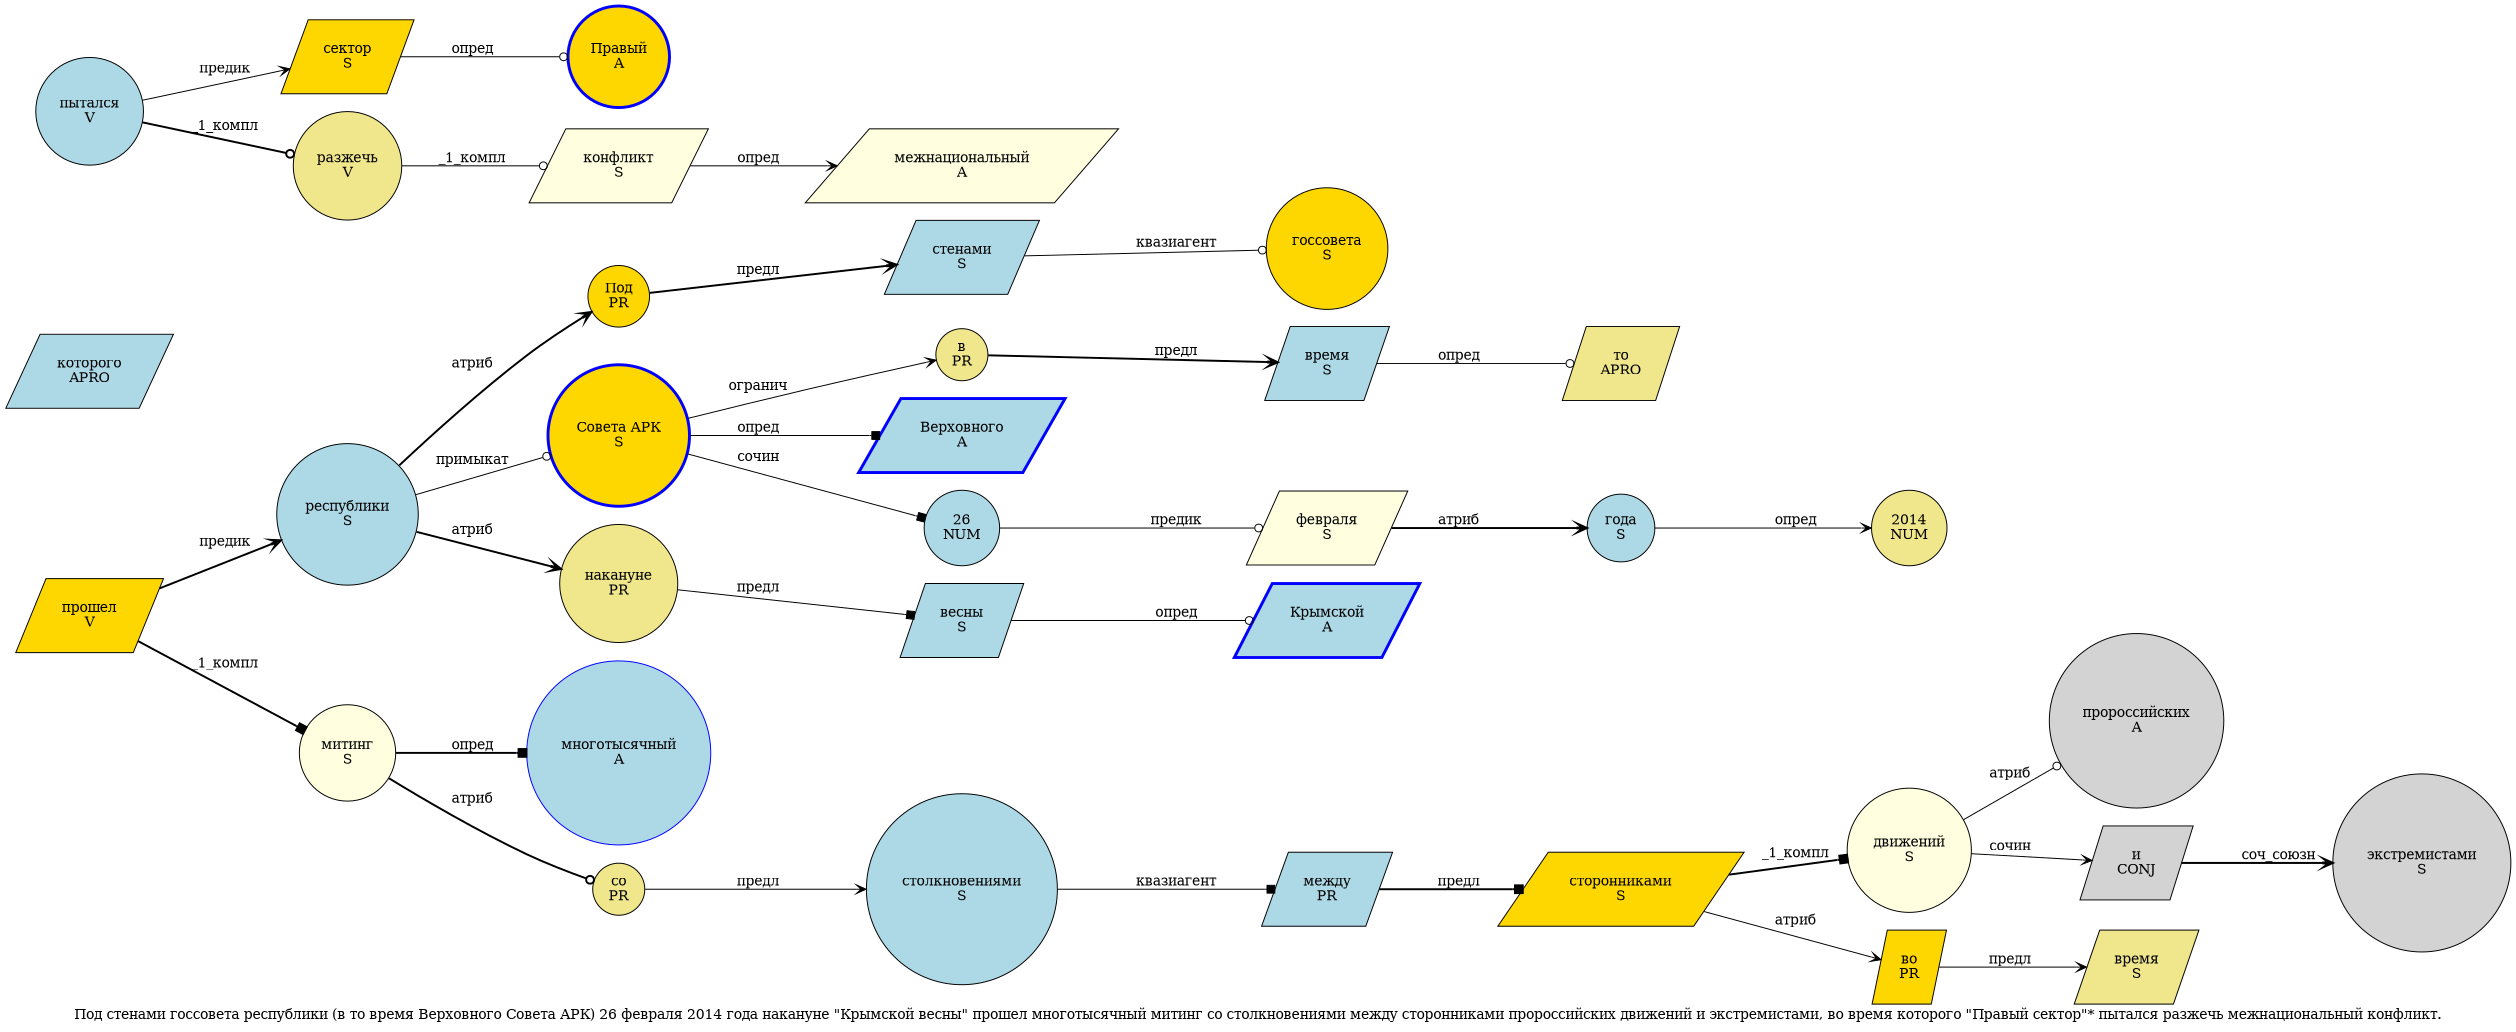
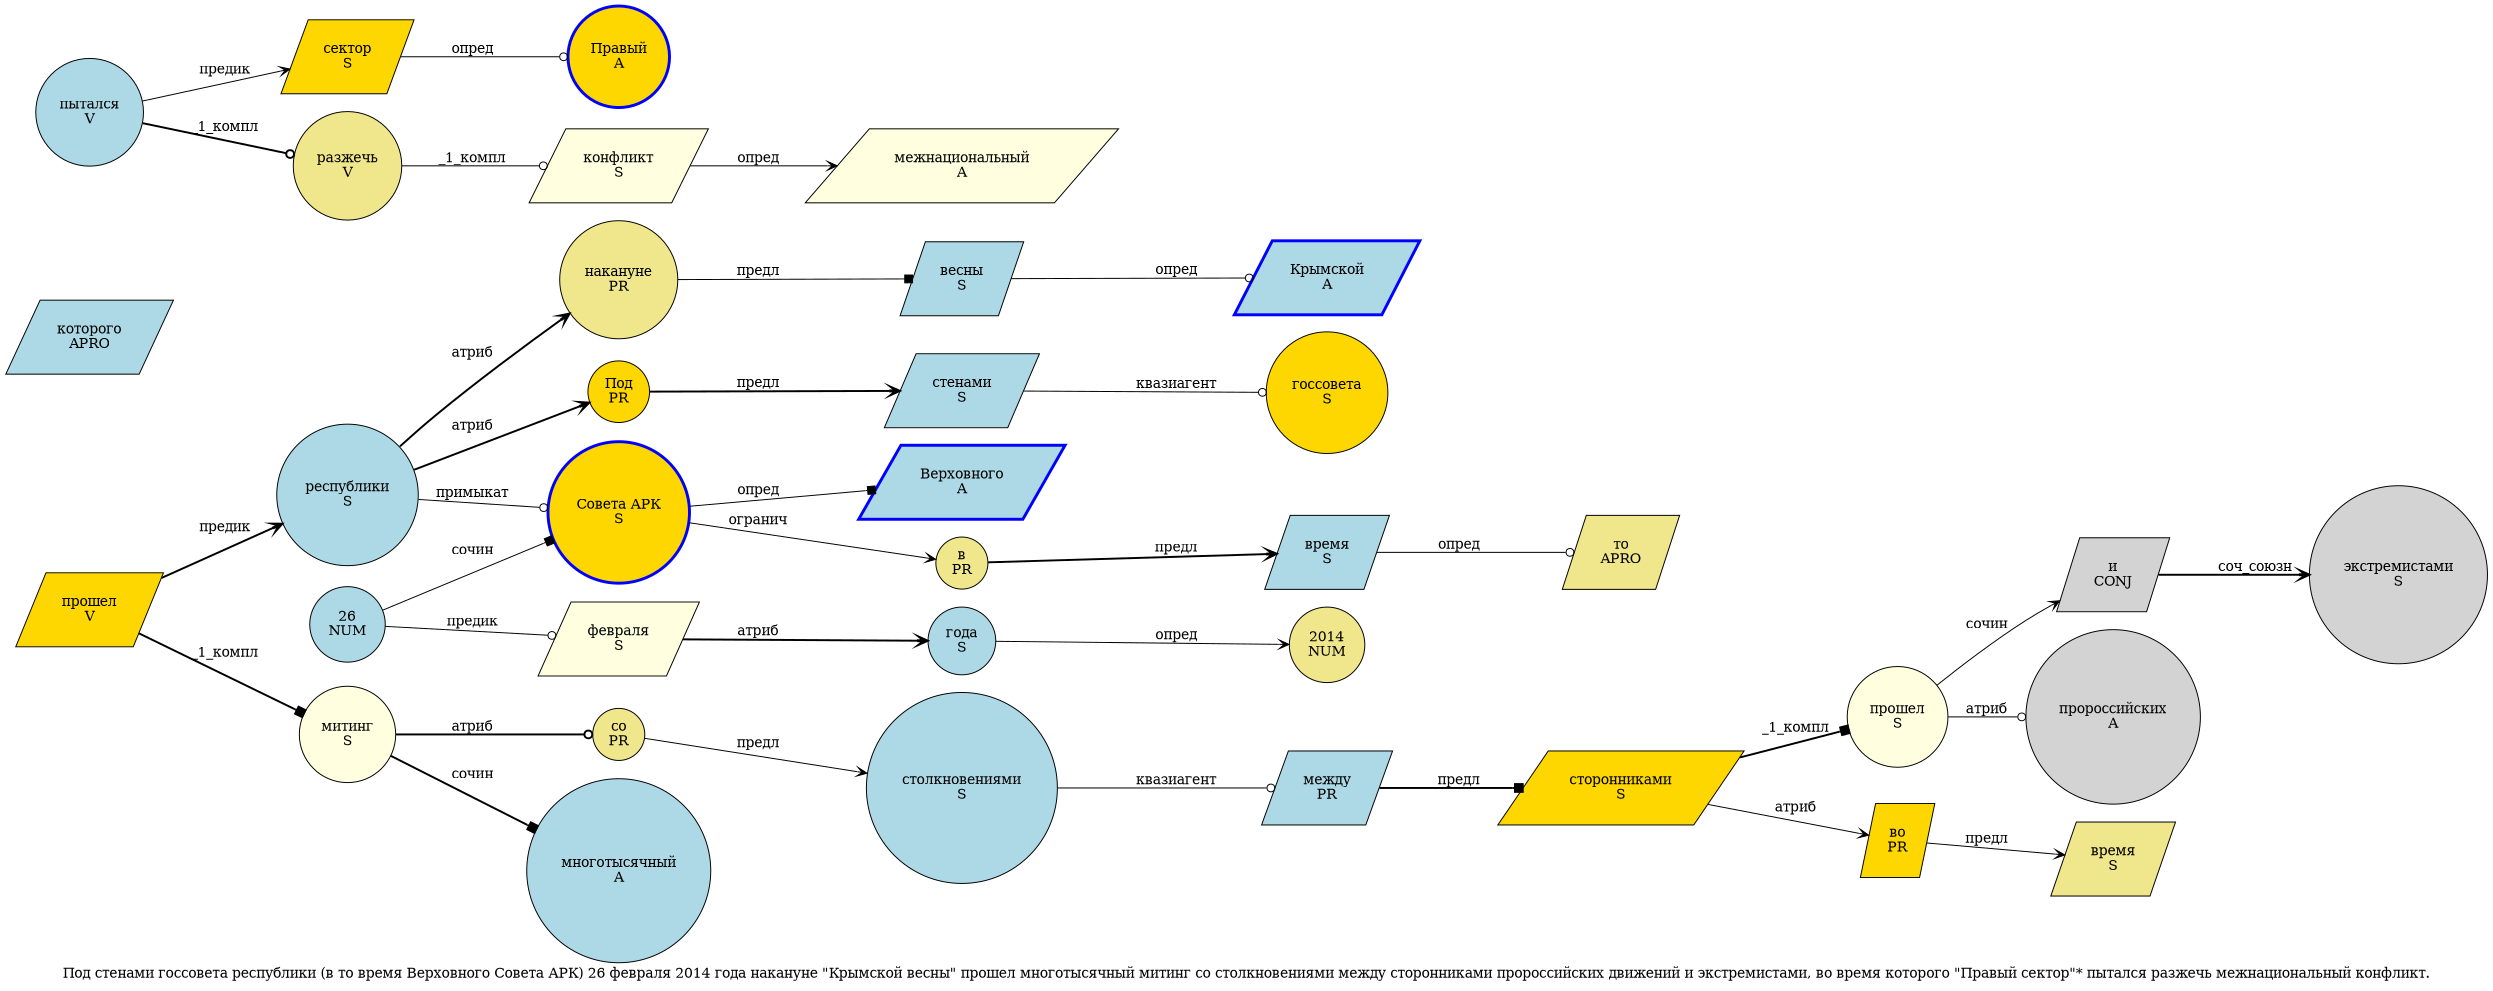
edge "Совета АРК S" -> "26 NUM": reversed
edge "митинг S" -> "многотысячный A": label "опред" -> "сочин"
node "многотысячный A": color blue -> black
node "движений S": label "движений S" -> "прошел S"
edge "столкновениями S" -> "между PR": arrowhead box -> odot
